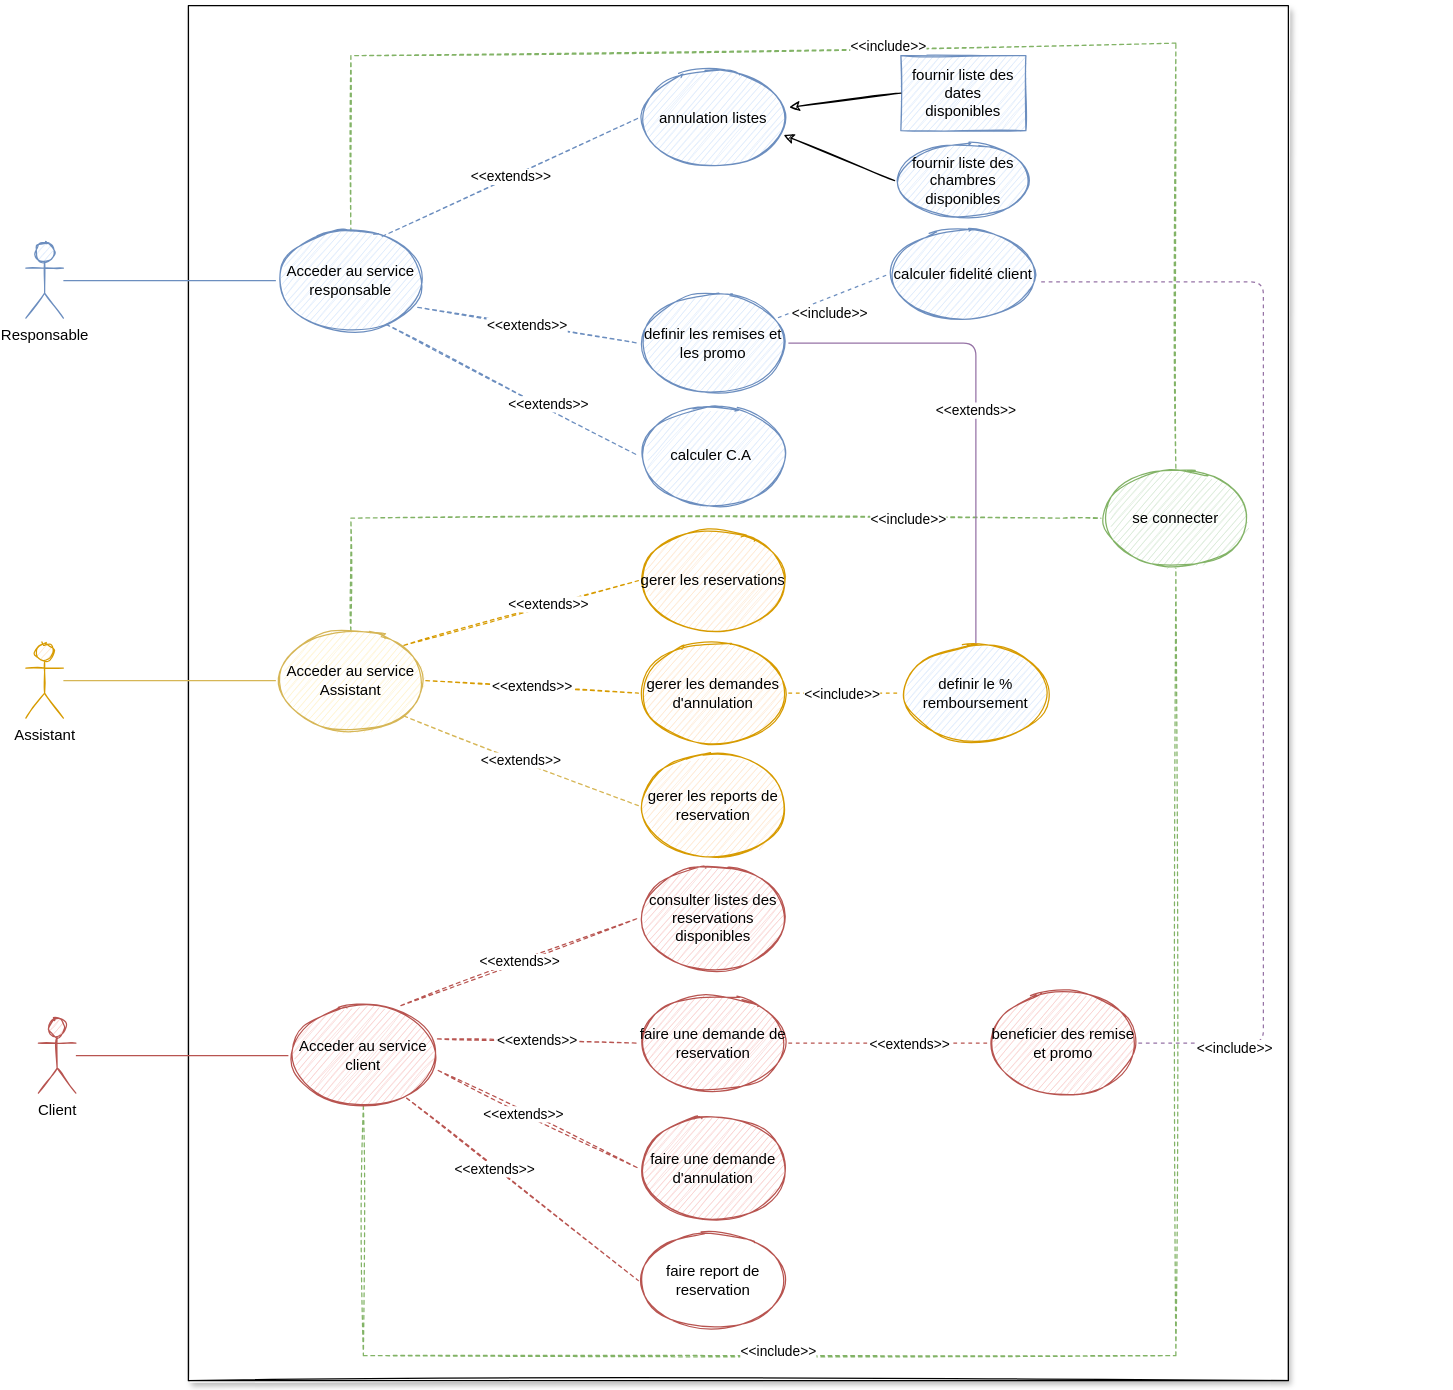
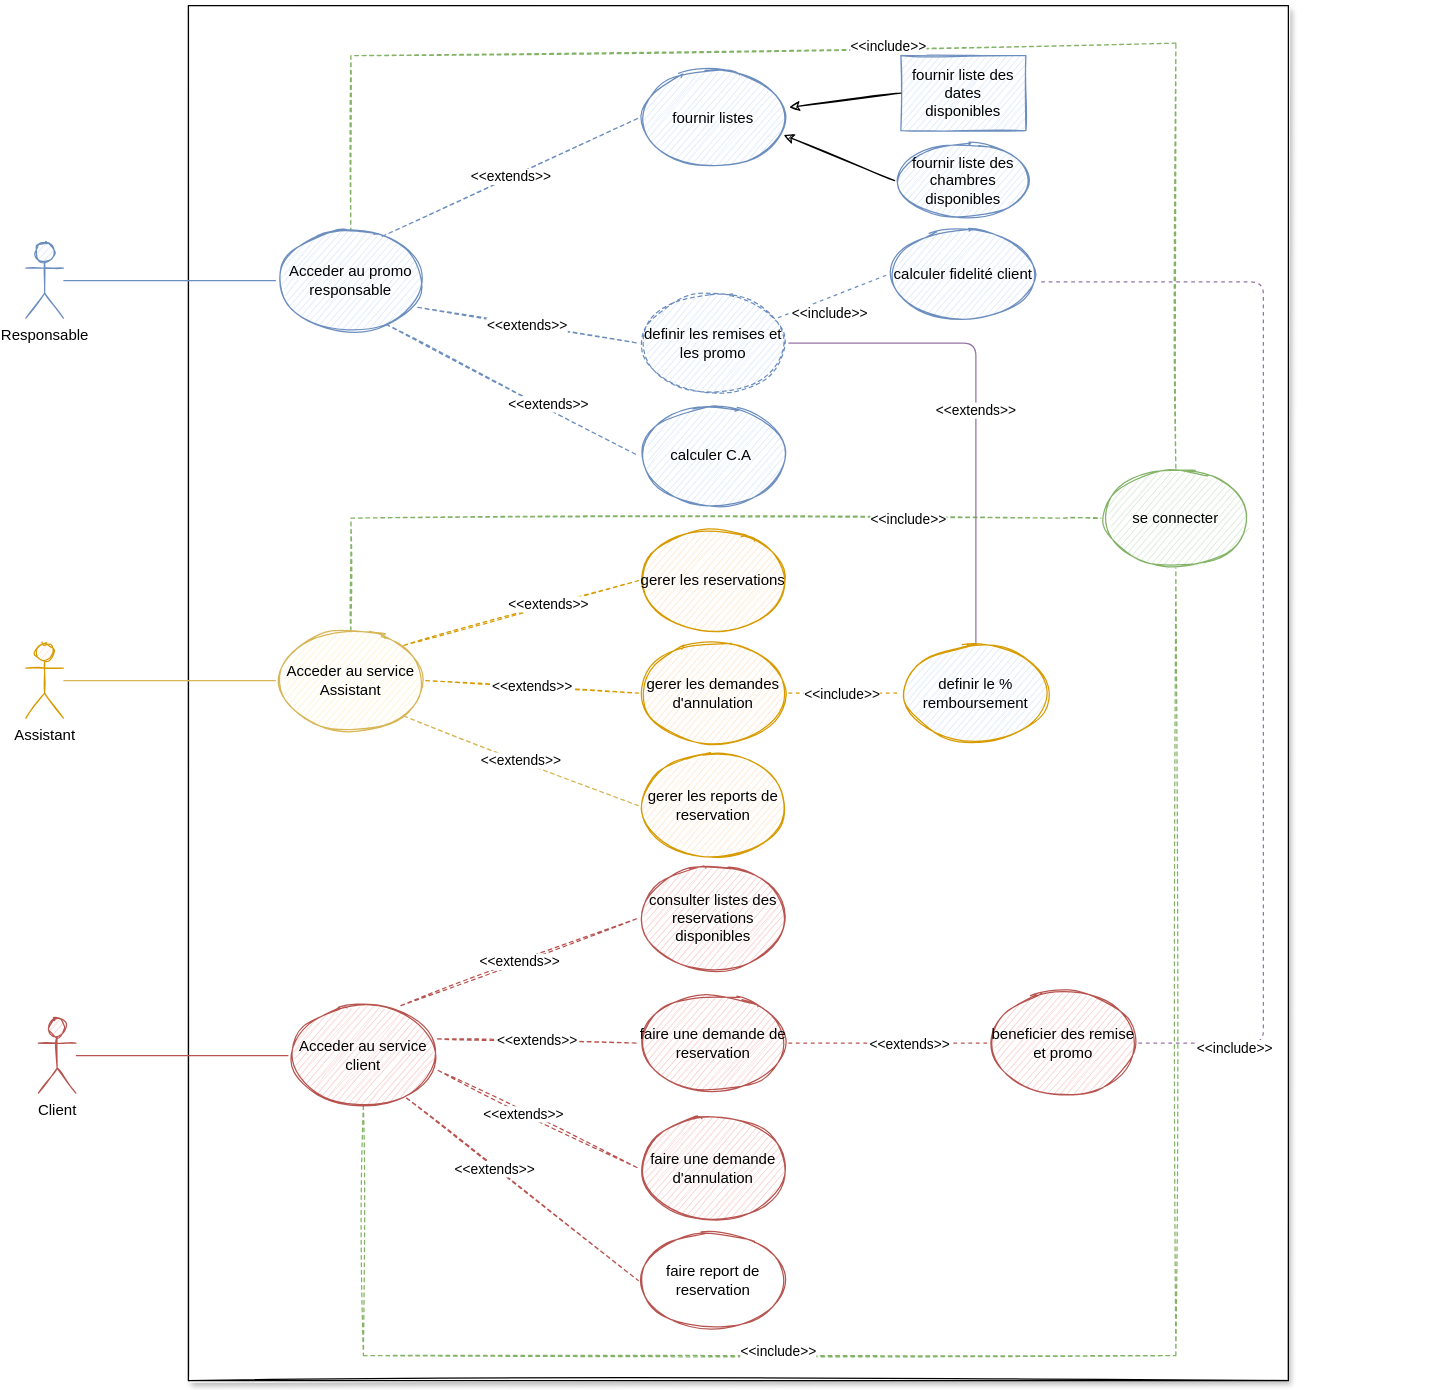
node "annulation listes": label "annulation listes" -> "fournir listes"
node "Acceder au service responsable": label "Acceder au service responsable" -> "Acceder au promo responsable"
node "definir les remises et les promo": style solid -> dashed
